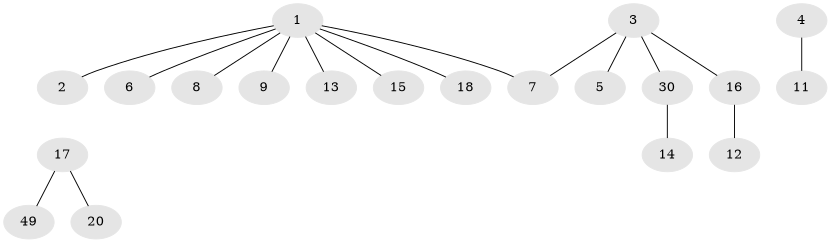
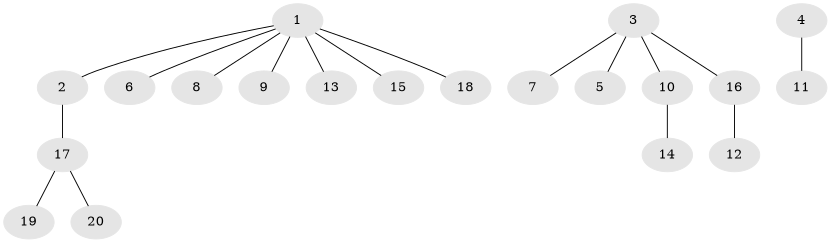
edge "1" -- "7": removed
node "30": label "30" -> "10"
edge "2" -- "17": added
node "49": label "49" -> "19"
